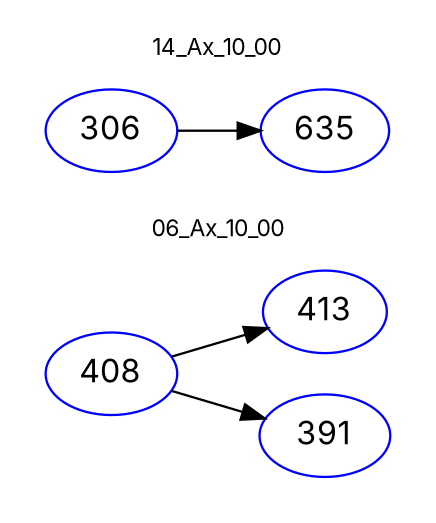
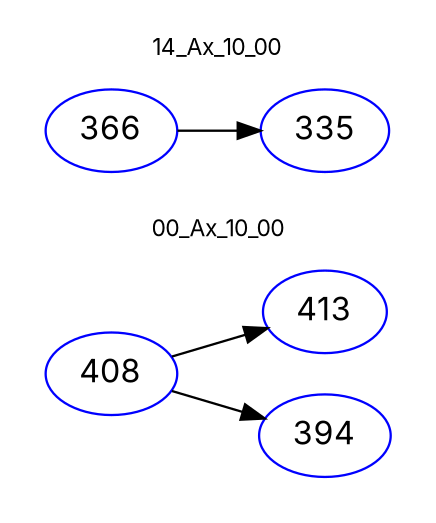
node "306": label "306" -> "366"
node "635": label "635" -> "335"
cluster "06_Ax_10_00": label "06_Ax_10_00" -> "00_Ax_10_00"
node "391": label "391" -> "394"
